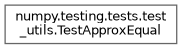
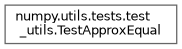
node "numpy.testing.tests.test _utils.TestApproxEqual": label "numpy.testing.tests.test _utils.TestApproxEqual" -> "numpy.utils.tests.test _utils.TestApproxEqual"
